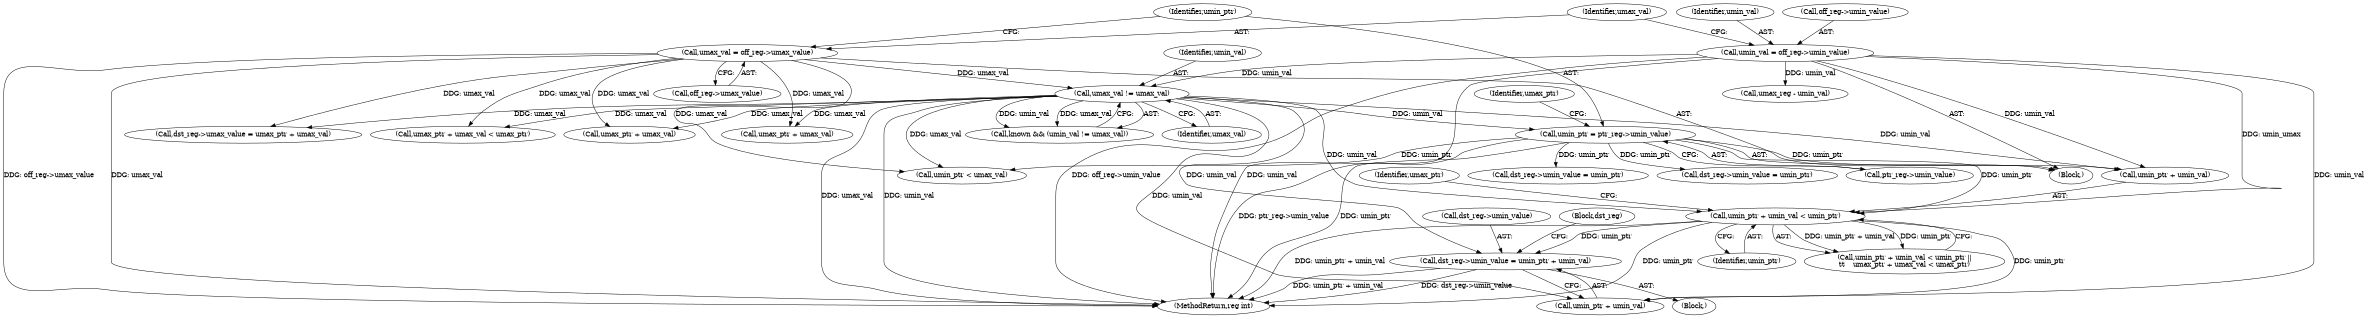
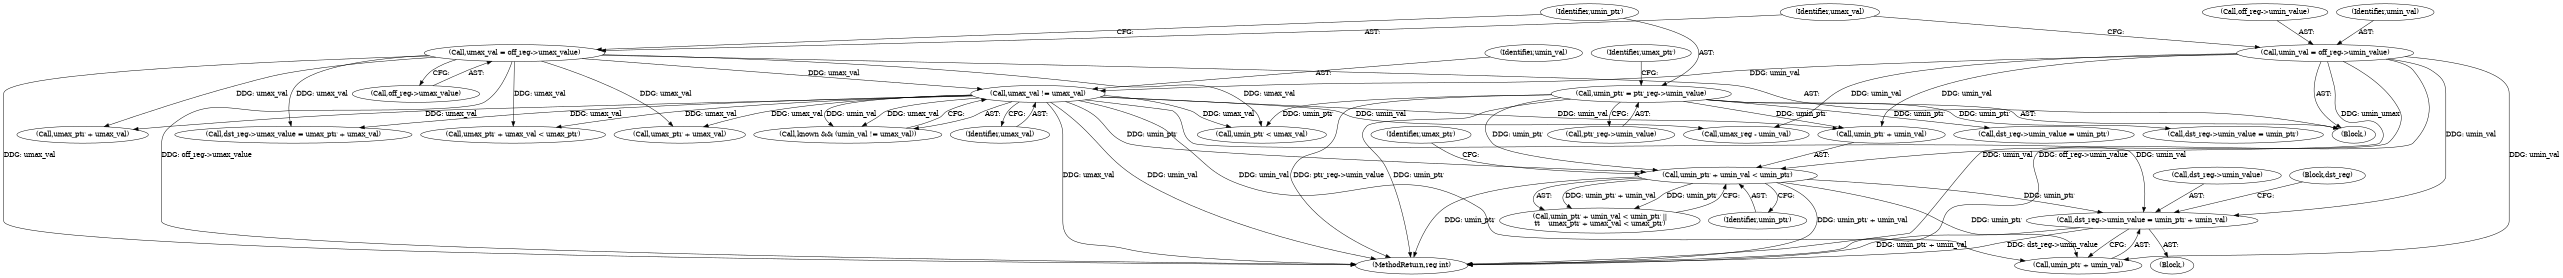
edge "(Call,umax_val != umax_val)" -> "(Call,umin_ptr = ptr_reg->umin_value)": now "(Call,umax_val != umax_val)" -> "(Call,umax_reg - umin_val)"
edge "(Call,umax_val != umax_val)" -> "(Call,umin_ptr + umin_val < umin_ptr)": label "DDG: umin_val" -> "DDG: umin_ptr"
edge "(Call,umin_val = off_reg->umin_value)" -> "(Call,dst_reg->umin_value = umin_ptr + umin_val)": added, label "DDG: umin_val"
